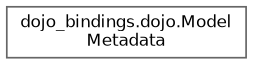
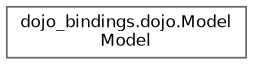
node "dojo_bindings.dojo.Model Metadata": label "dojo_bindings.dojo.Model Metadata" -> "dojo_bindings.dojo.Model Model"
